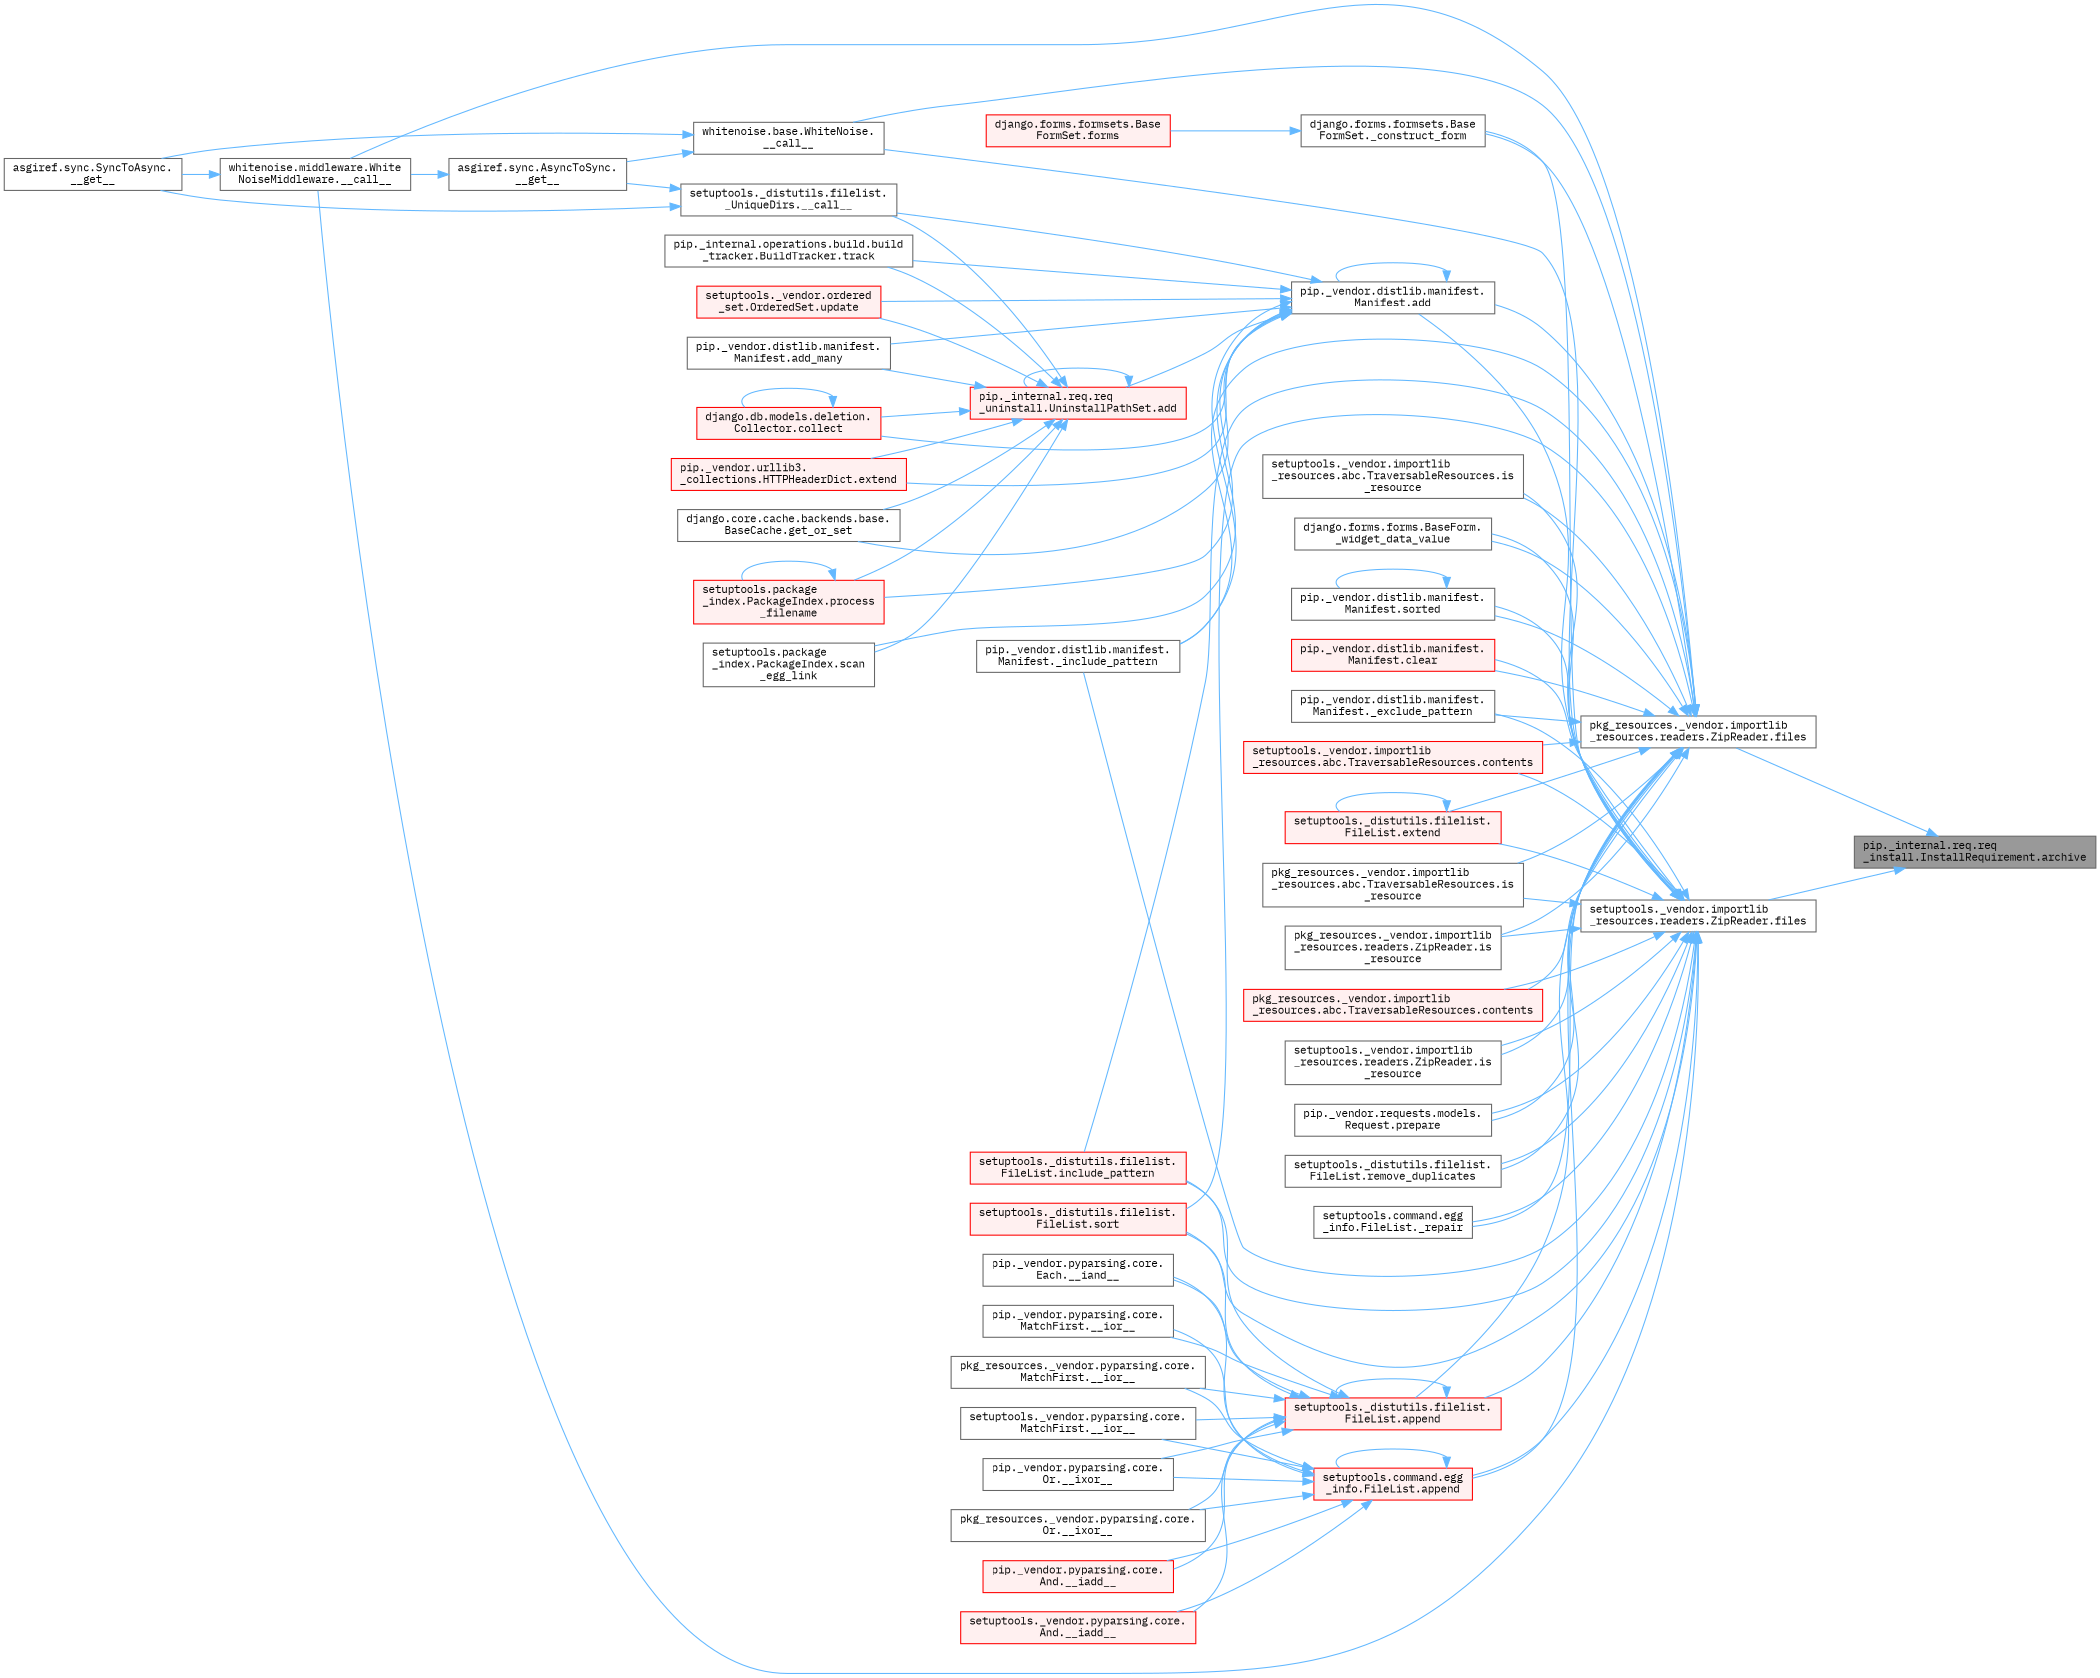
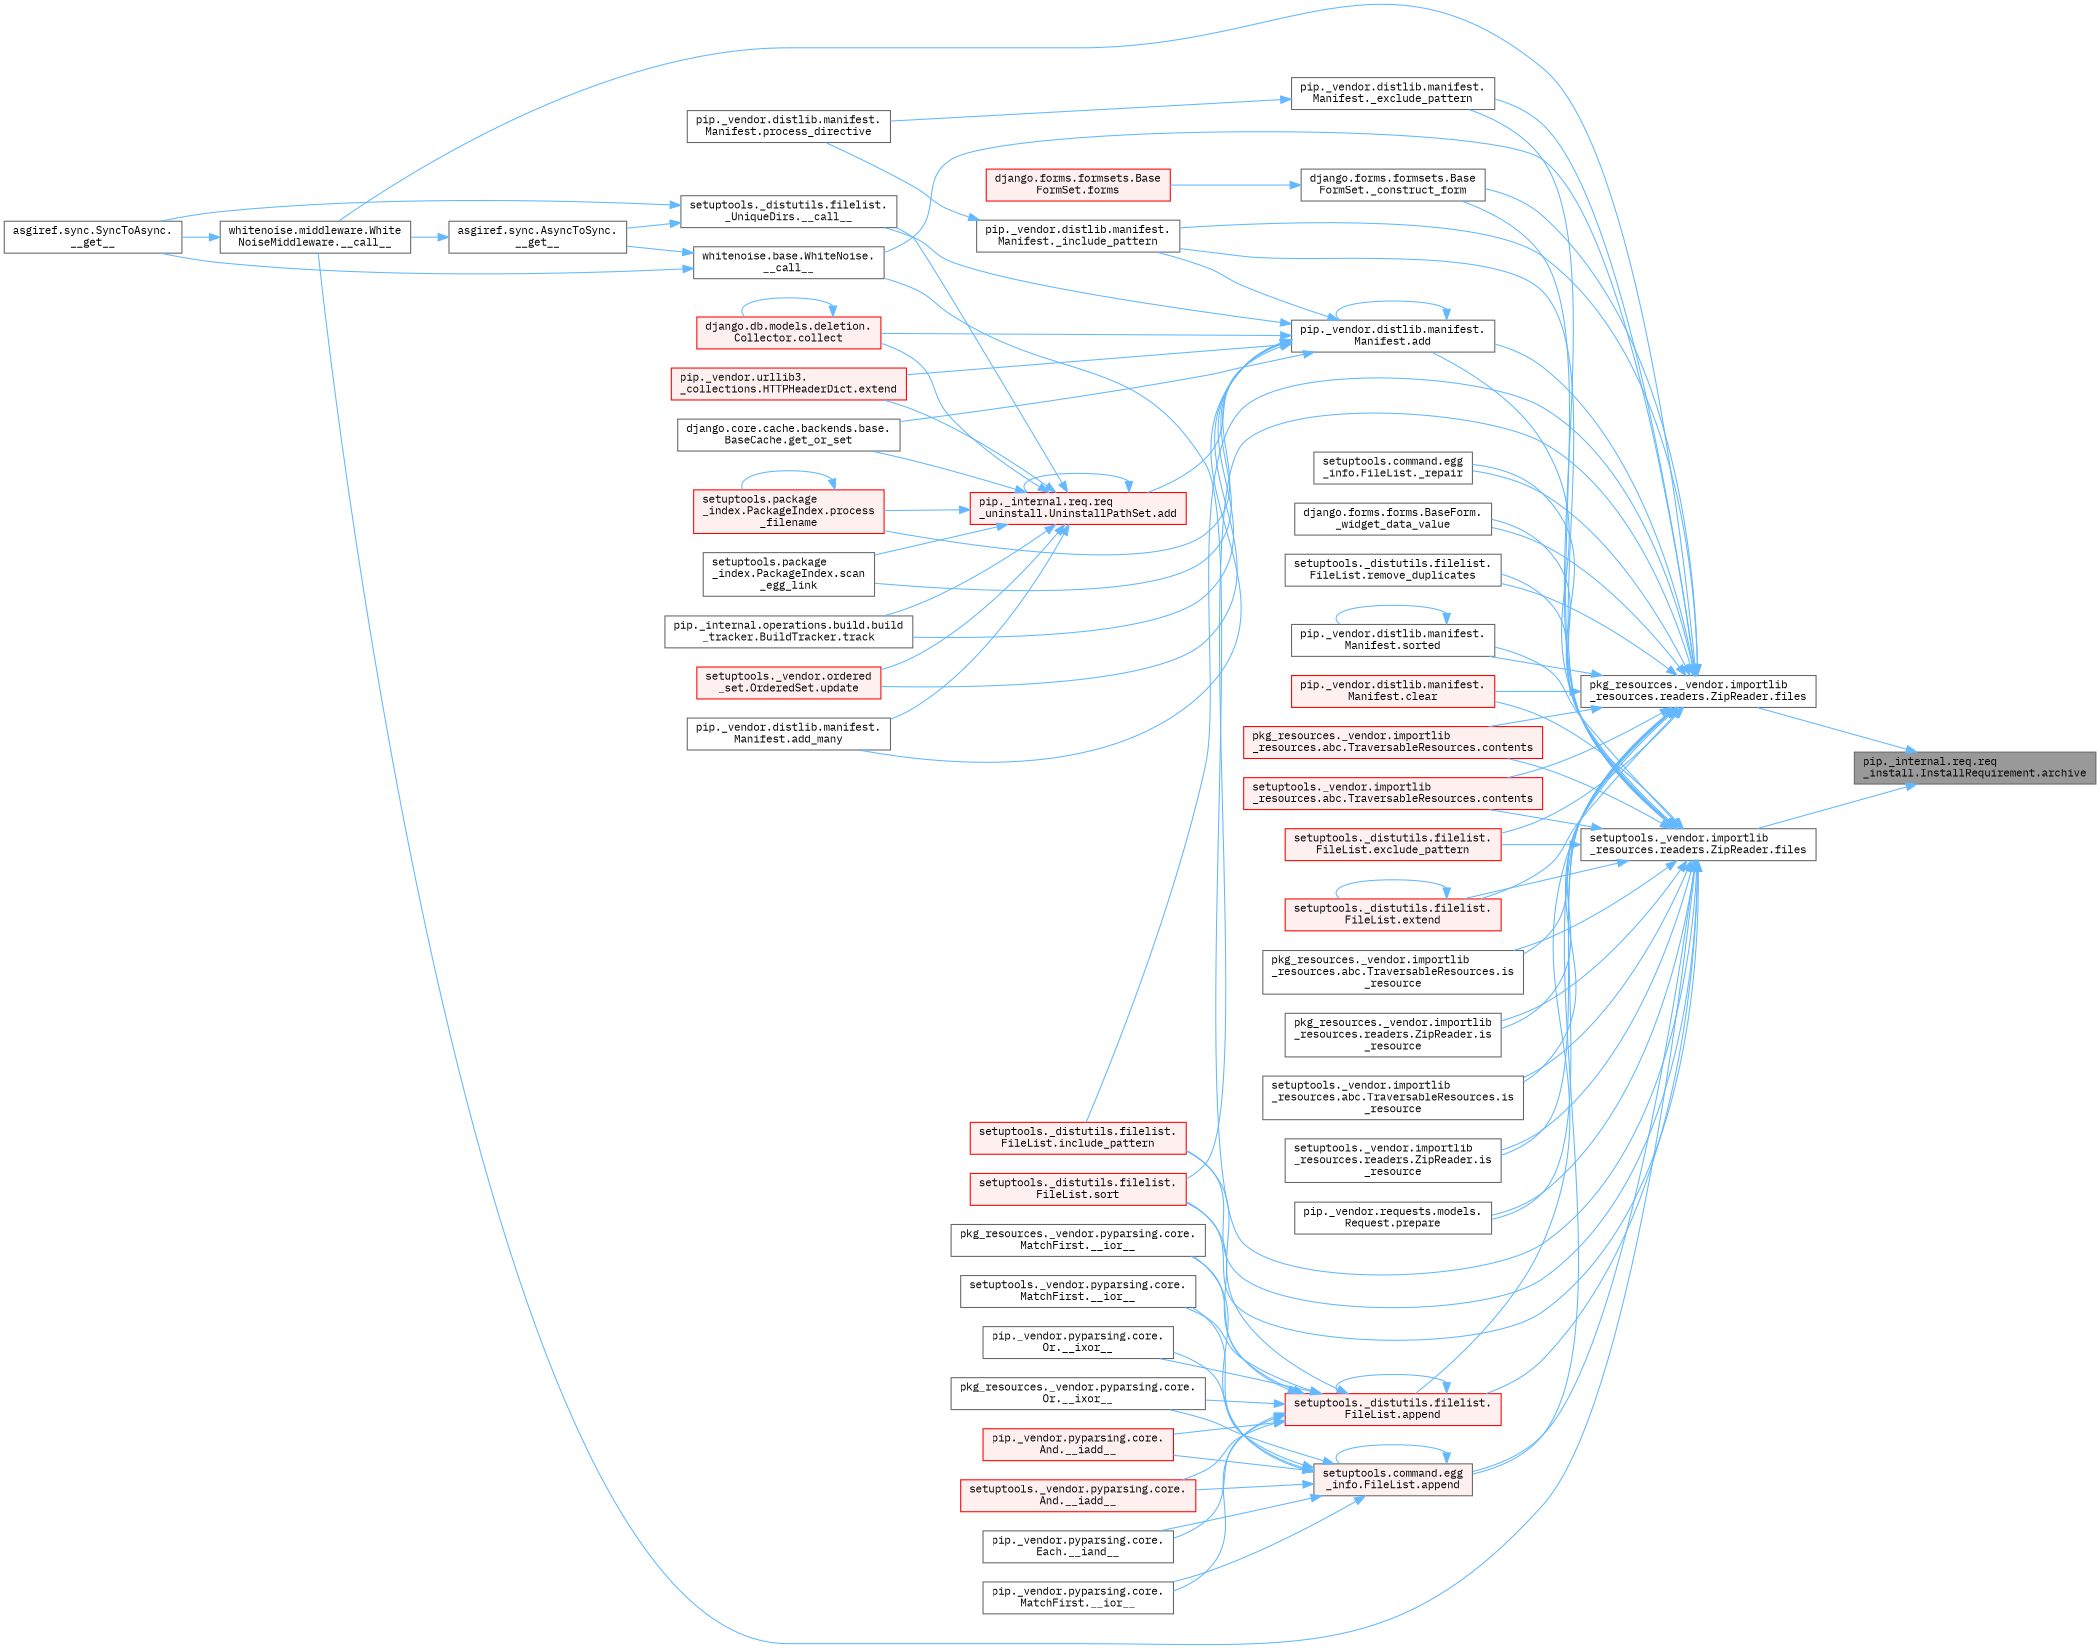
node "pip._vendor.distlib.manifest. Manifest.process_directive": added
node "setuptools._distutils.filelist. FileList.exclude_pattern": added
node "setuptools.command.egg _info.FileList.append": color red -> grey40
